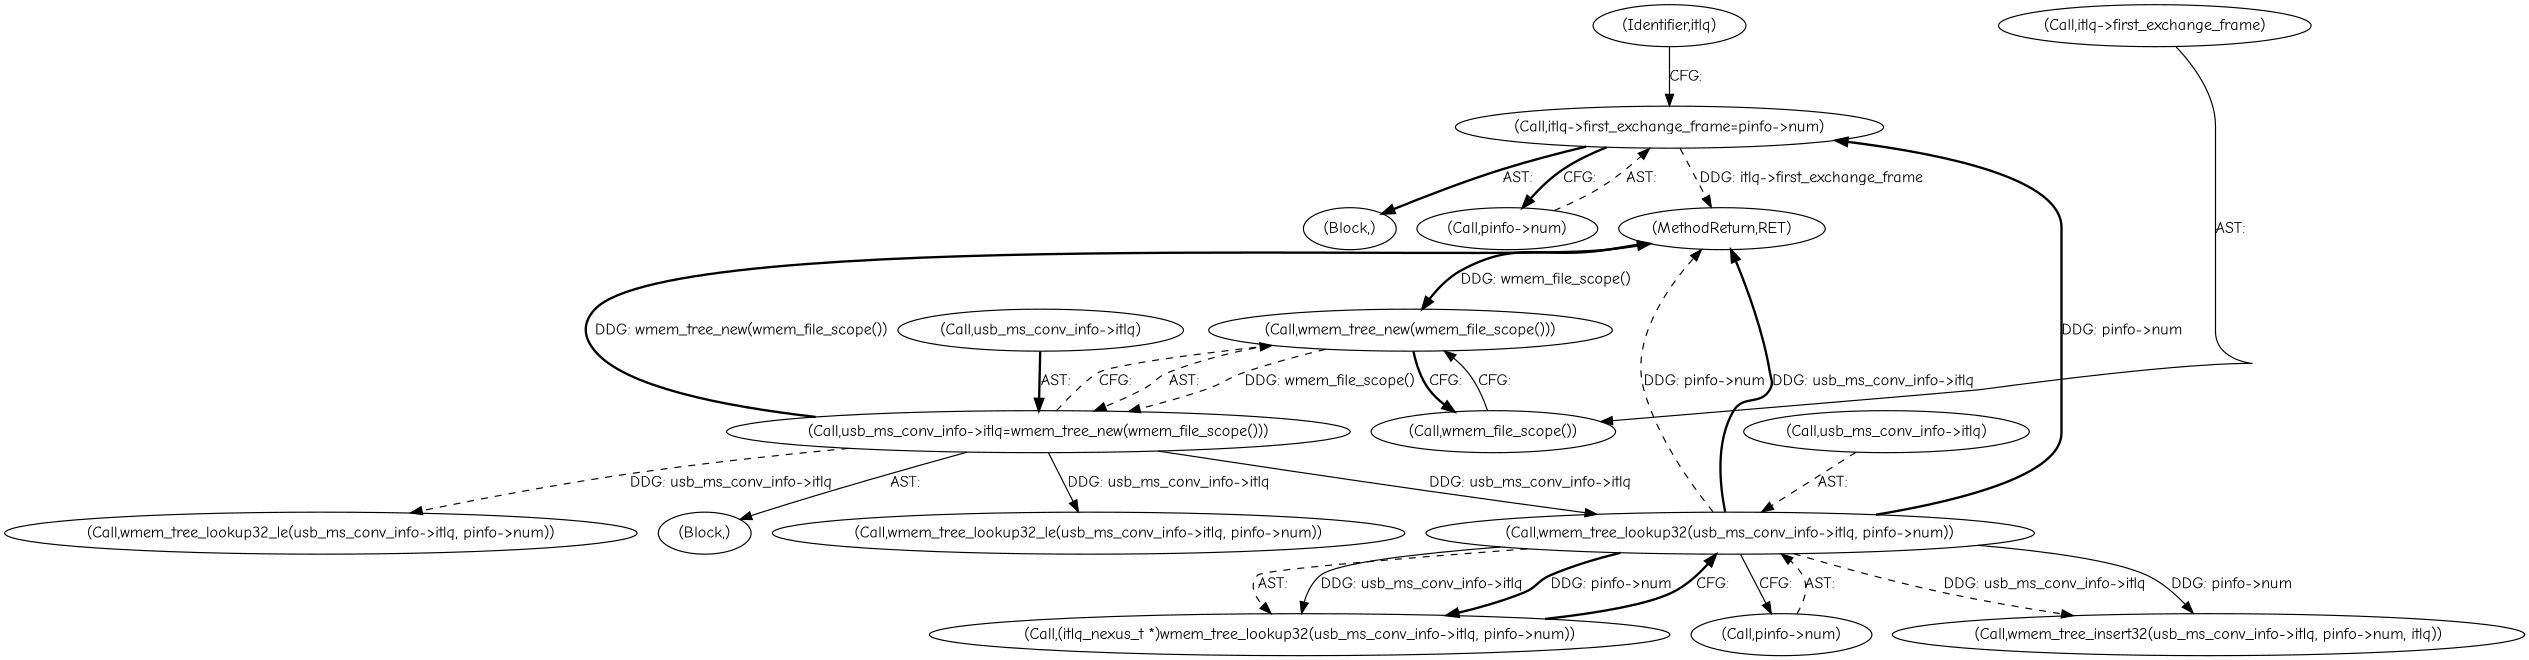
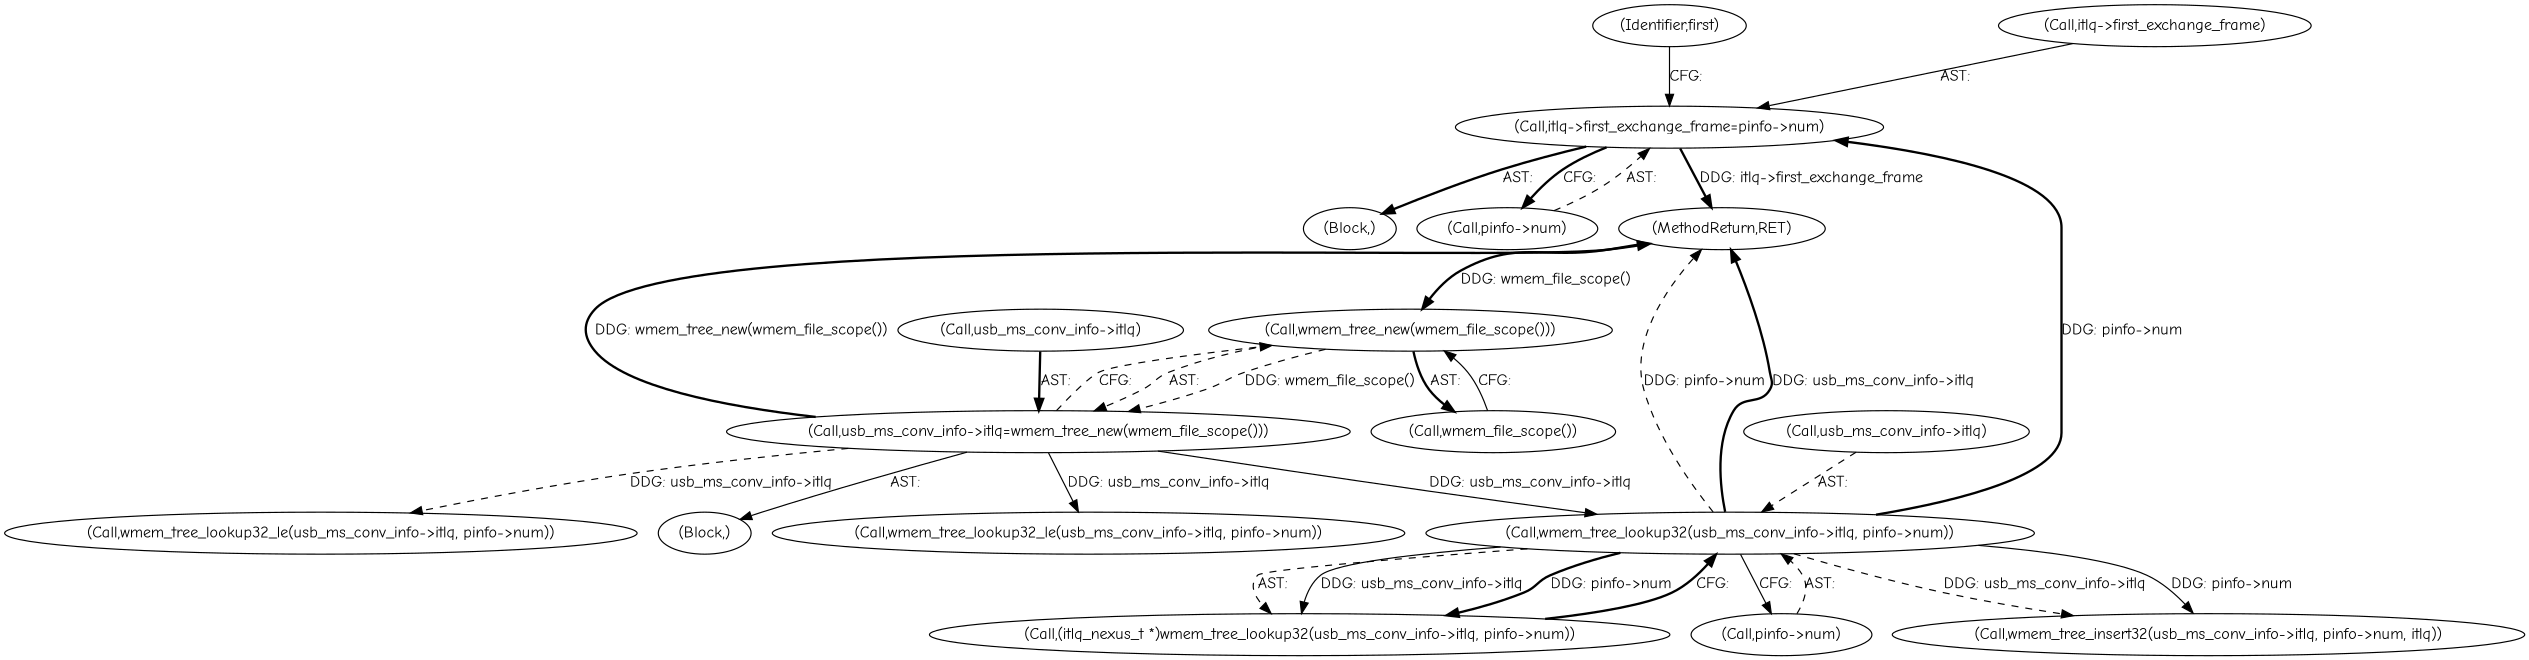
node "(Identifier,itlq)": label "(Identifier,itlq)" -> "(Identifier,first)"
edge "(Call,itlq->first_exchange_frame=pinfo->num)" -> "(MethodReturn,RET)": style dashed -> bold
edge "(Call,itlq->first_exchange_frame)" -> "(Call,wmem_file_scope())": now "(Call,itlq->first_exchange_frame)" -> "(Call,itlq->first_exchange_frame=pinfo->num)"
edge "(Call,wmem_tree_new(wmem_file_scope()))" -> "(Call,wmem_file_scope())": label "CFG: " -> "AST: "
